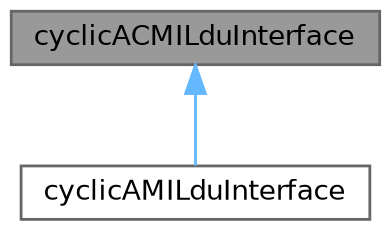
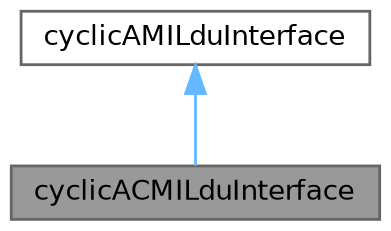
edge "cyclicAMILduInterface" -> "cyclicACMILduInterface": reversed
